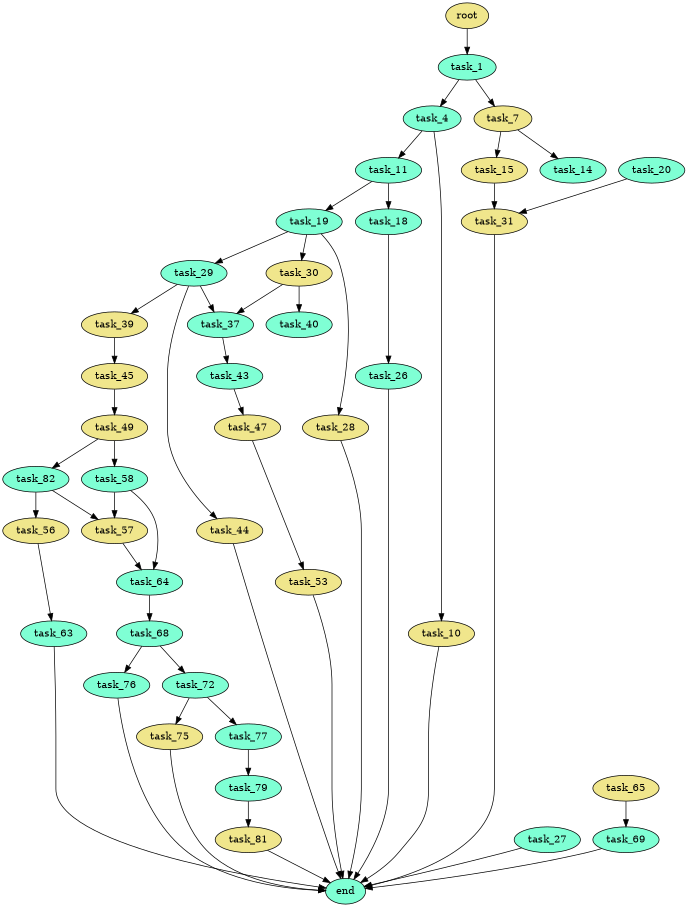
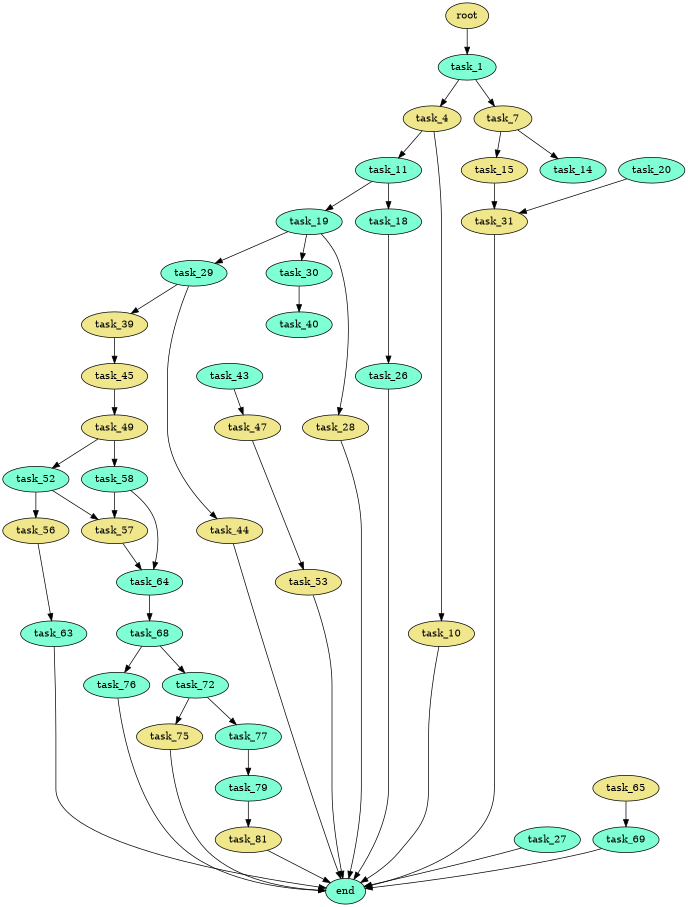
node "task_4": fillcolor aquamarine -> khaki
node "task_30": fillcolor khaki -> aquamarine
node "task_37": removed
node "task_82": label "task_82" -> "task_52"
